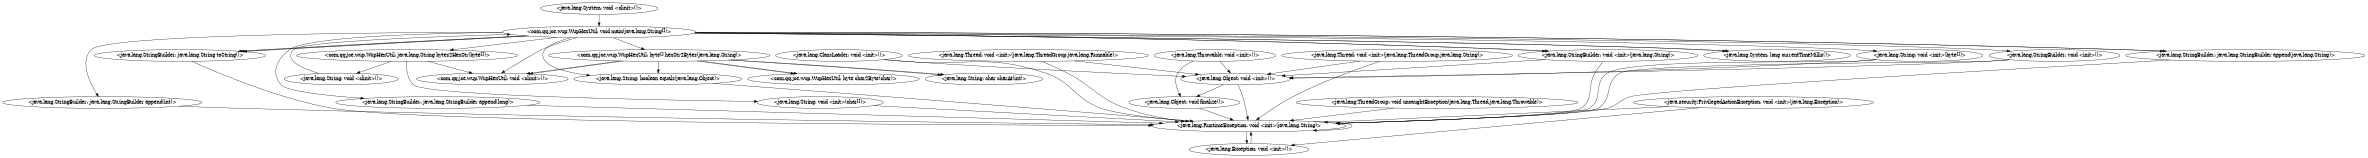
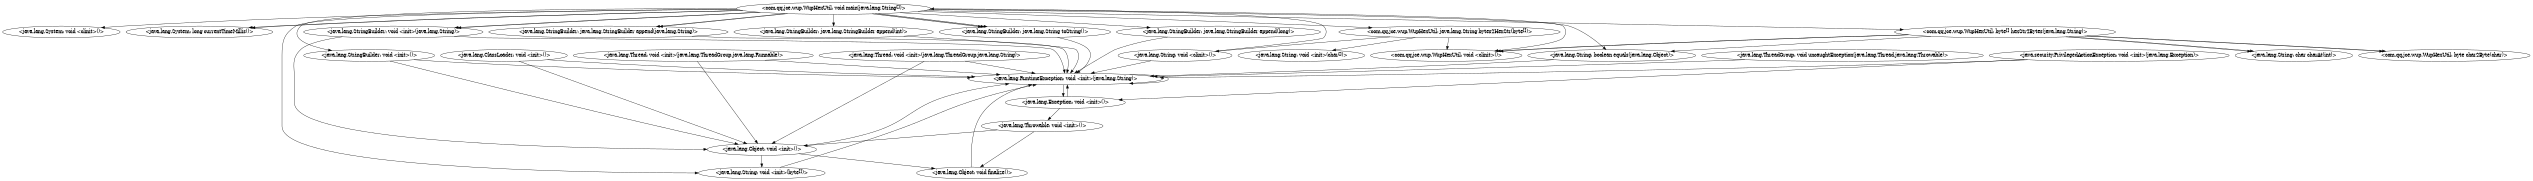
edge "<java.lang.System: void <clinit>()>" -> "<com.qq.jce.wup.WupHexUtil: void main(java.lang.String[])>": reversed
edge "<java.lang.String: void <init>(byte[])>" -> "<java.lang.Object: void <init>()>": reversed
edge "<java.lang.Exception: void <init>()>" -> "<java.lang.Throwable: void <init>()>": added
edge "<java.lang.String: void <init>(char[])>" -> "<java.lang.RuntimeException: void <init>(java.lang.String)>": now "<java.lang.String: void <clinit>()>" -> "<java.lang.RuntimeException: void <init>(java.lang.String)>"
